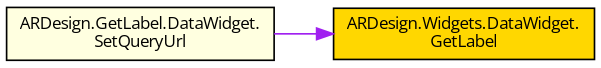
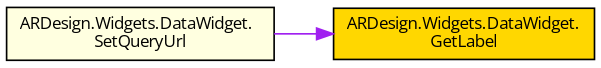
node "ARDesign.GetLabel.DataWidget. SetQueryUrl": label "ARDesign.GetLabel.DataWidget. SetQueryUrl" -> "ARDesign.Widgets.DataWidget. SetQueryUrl"
